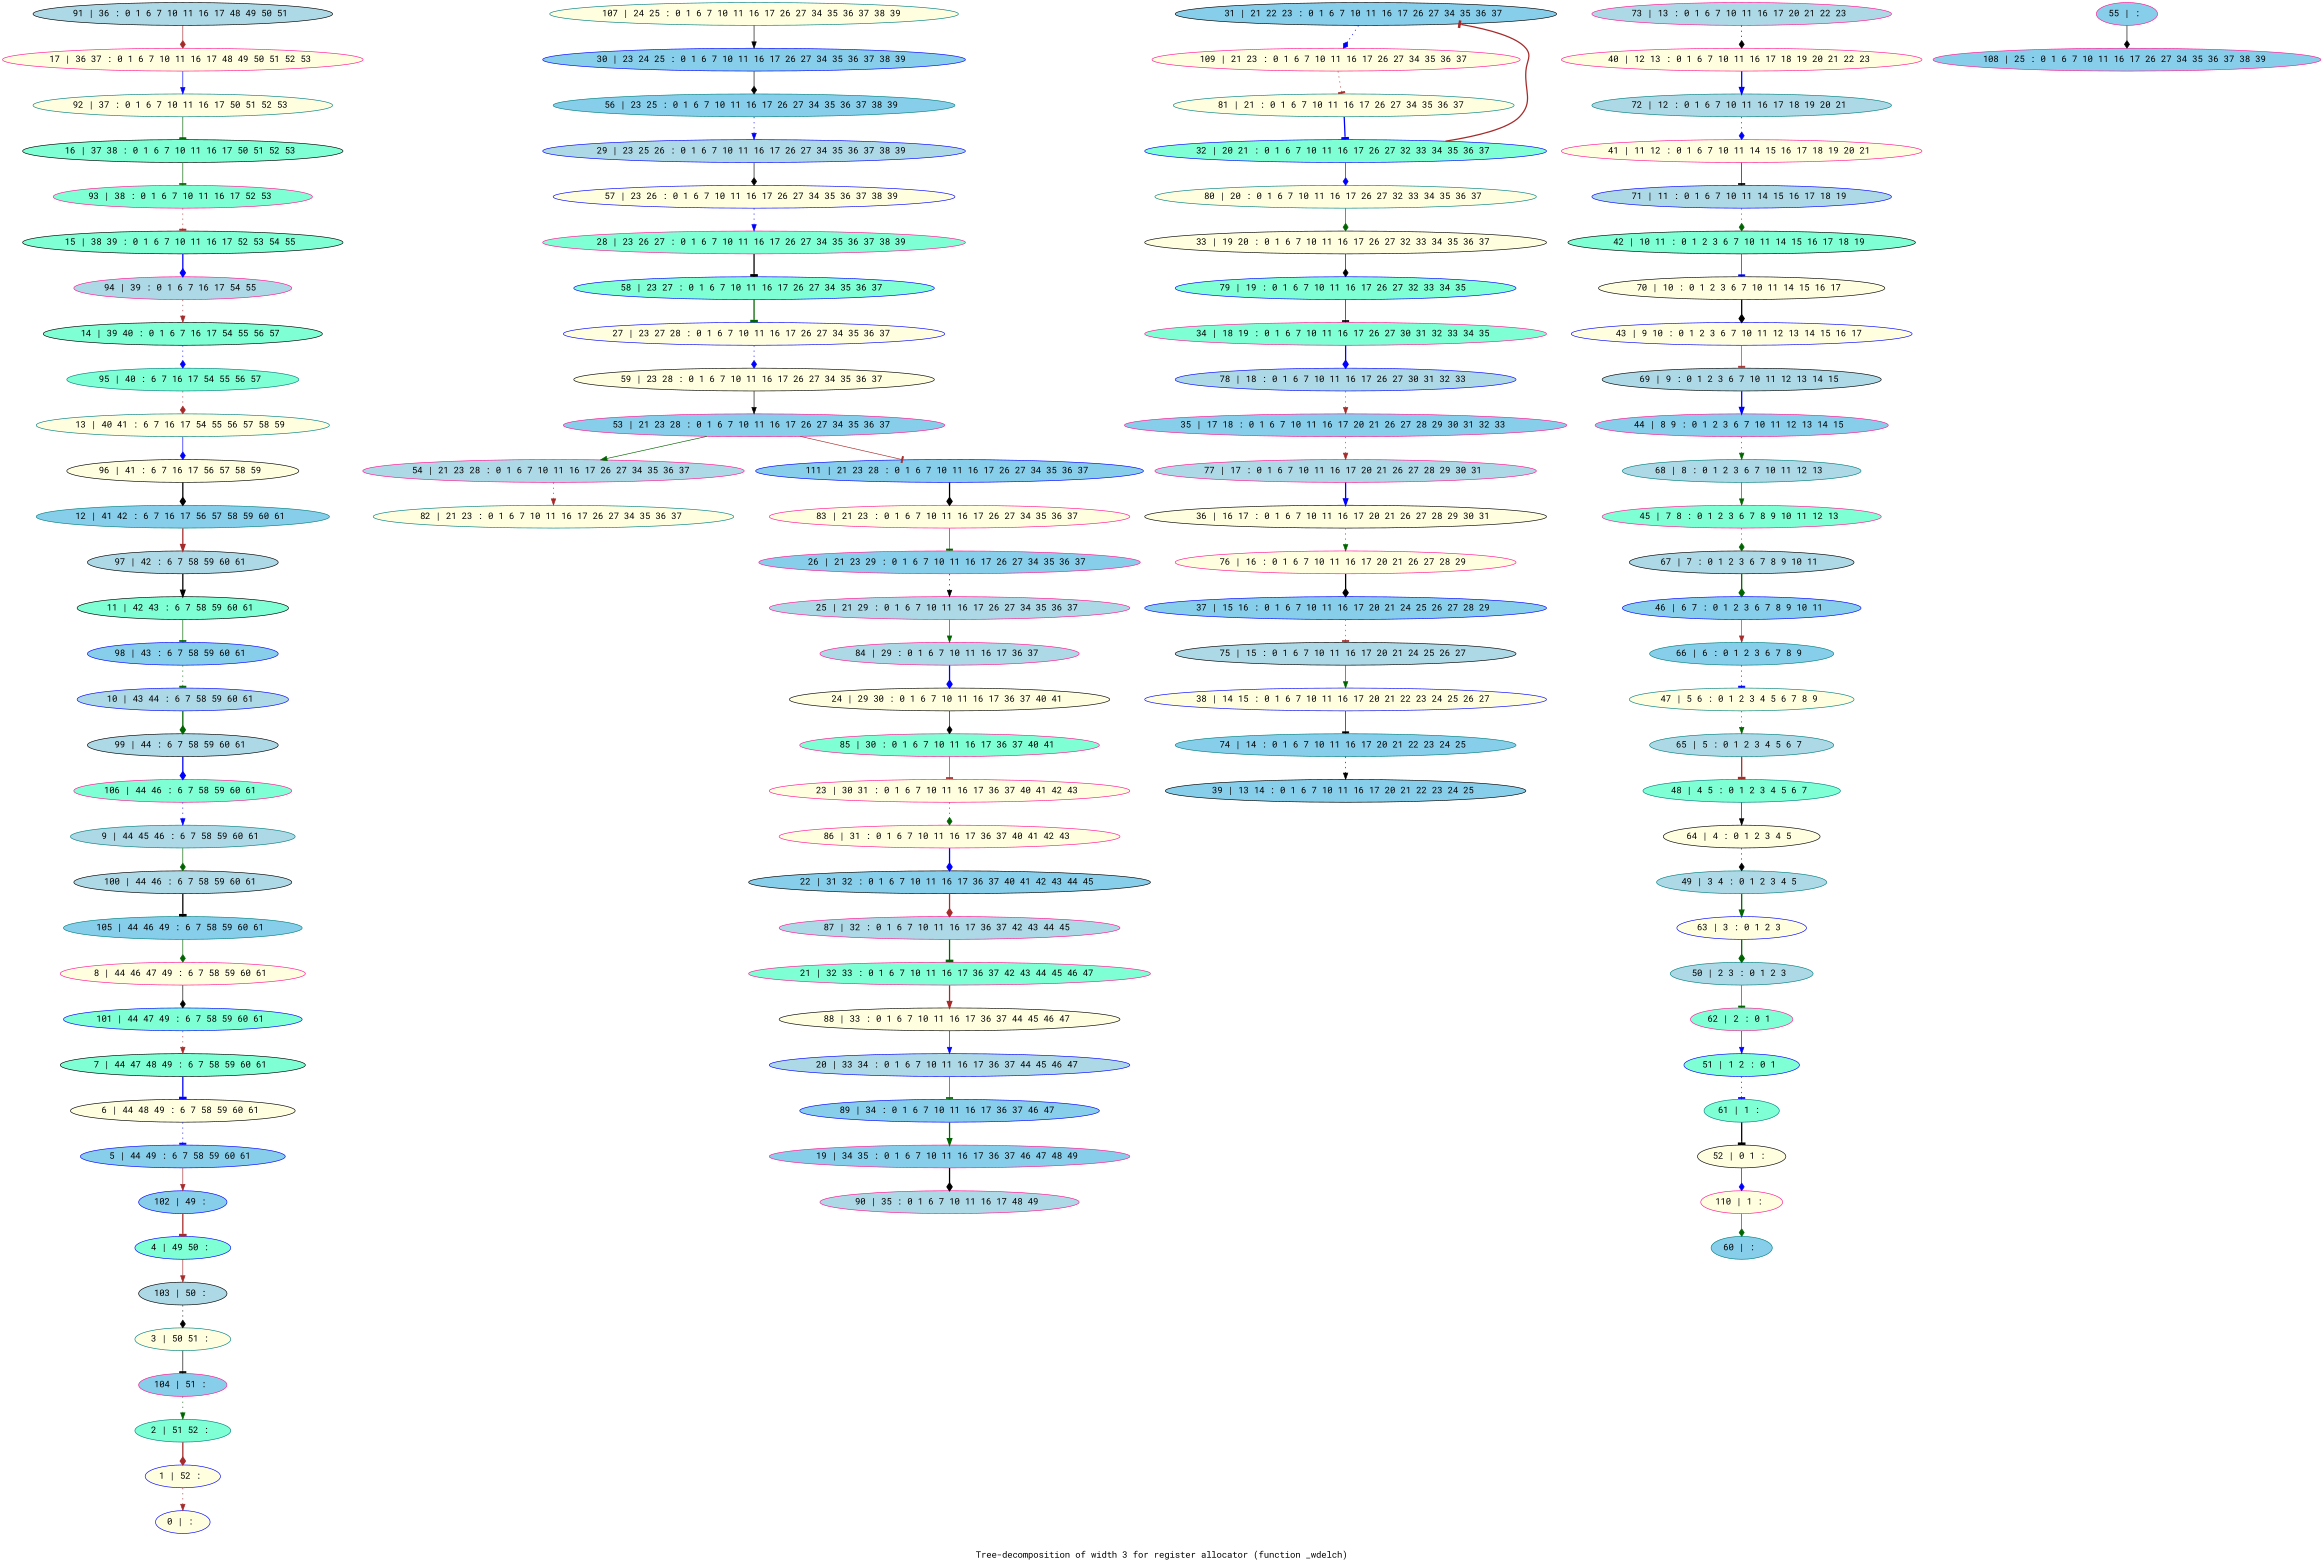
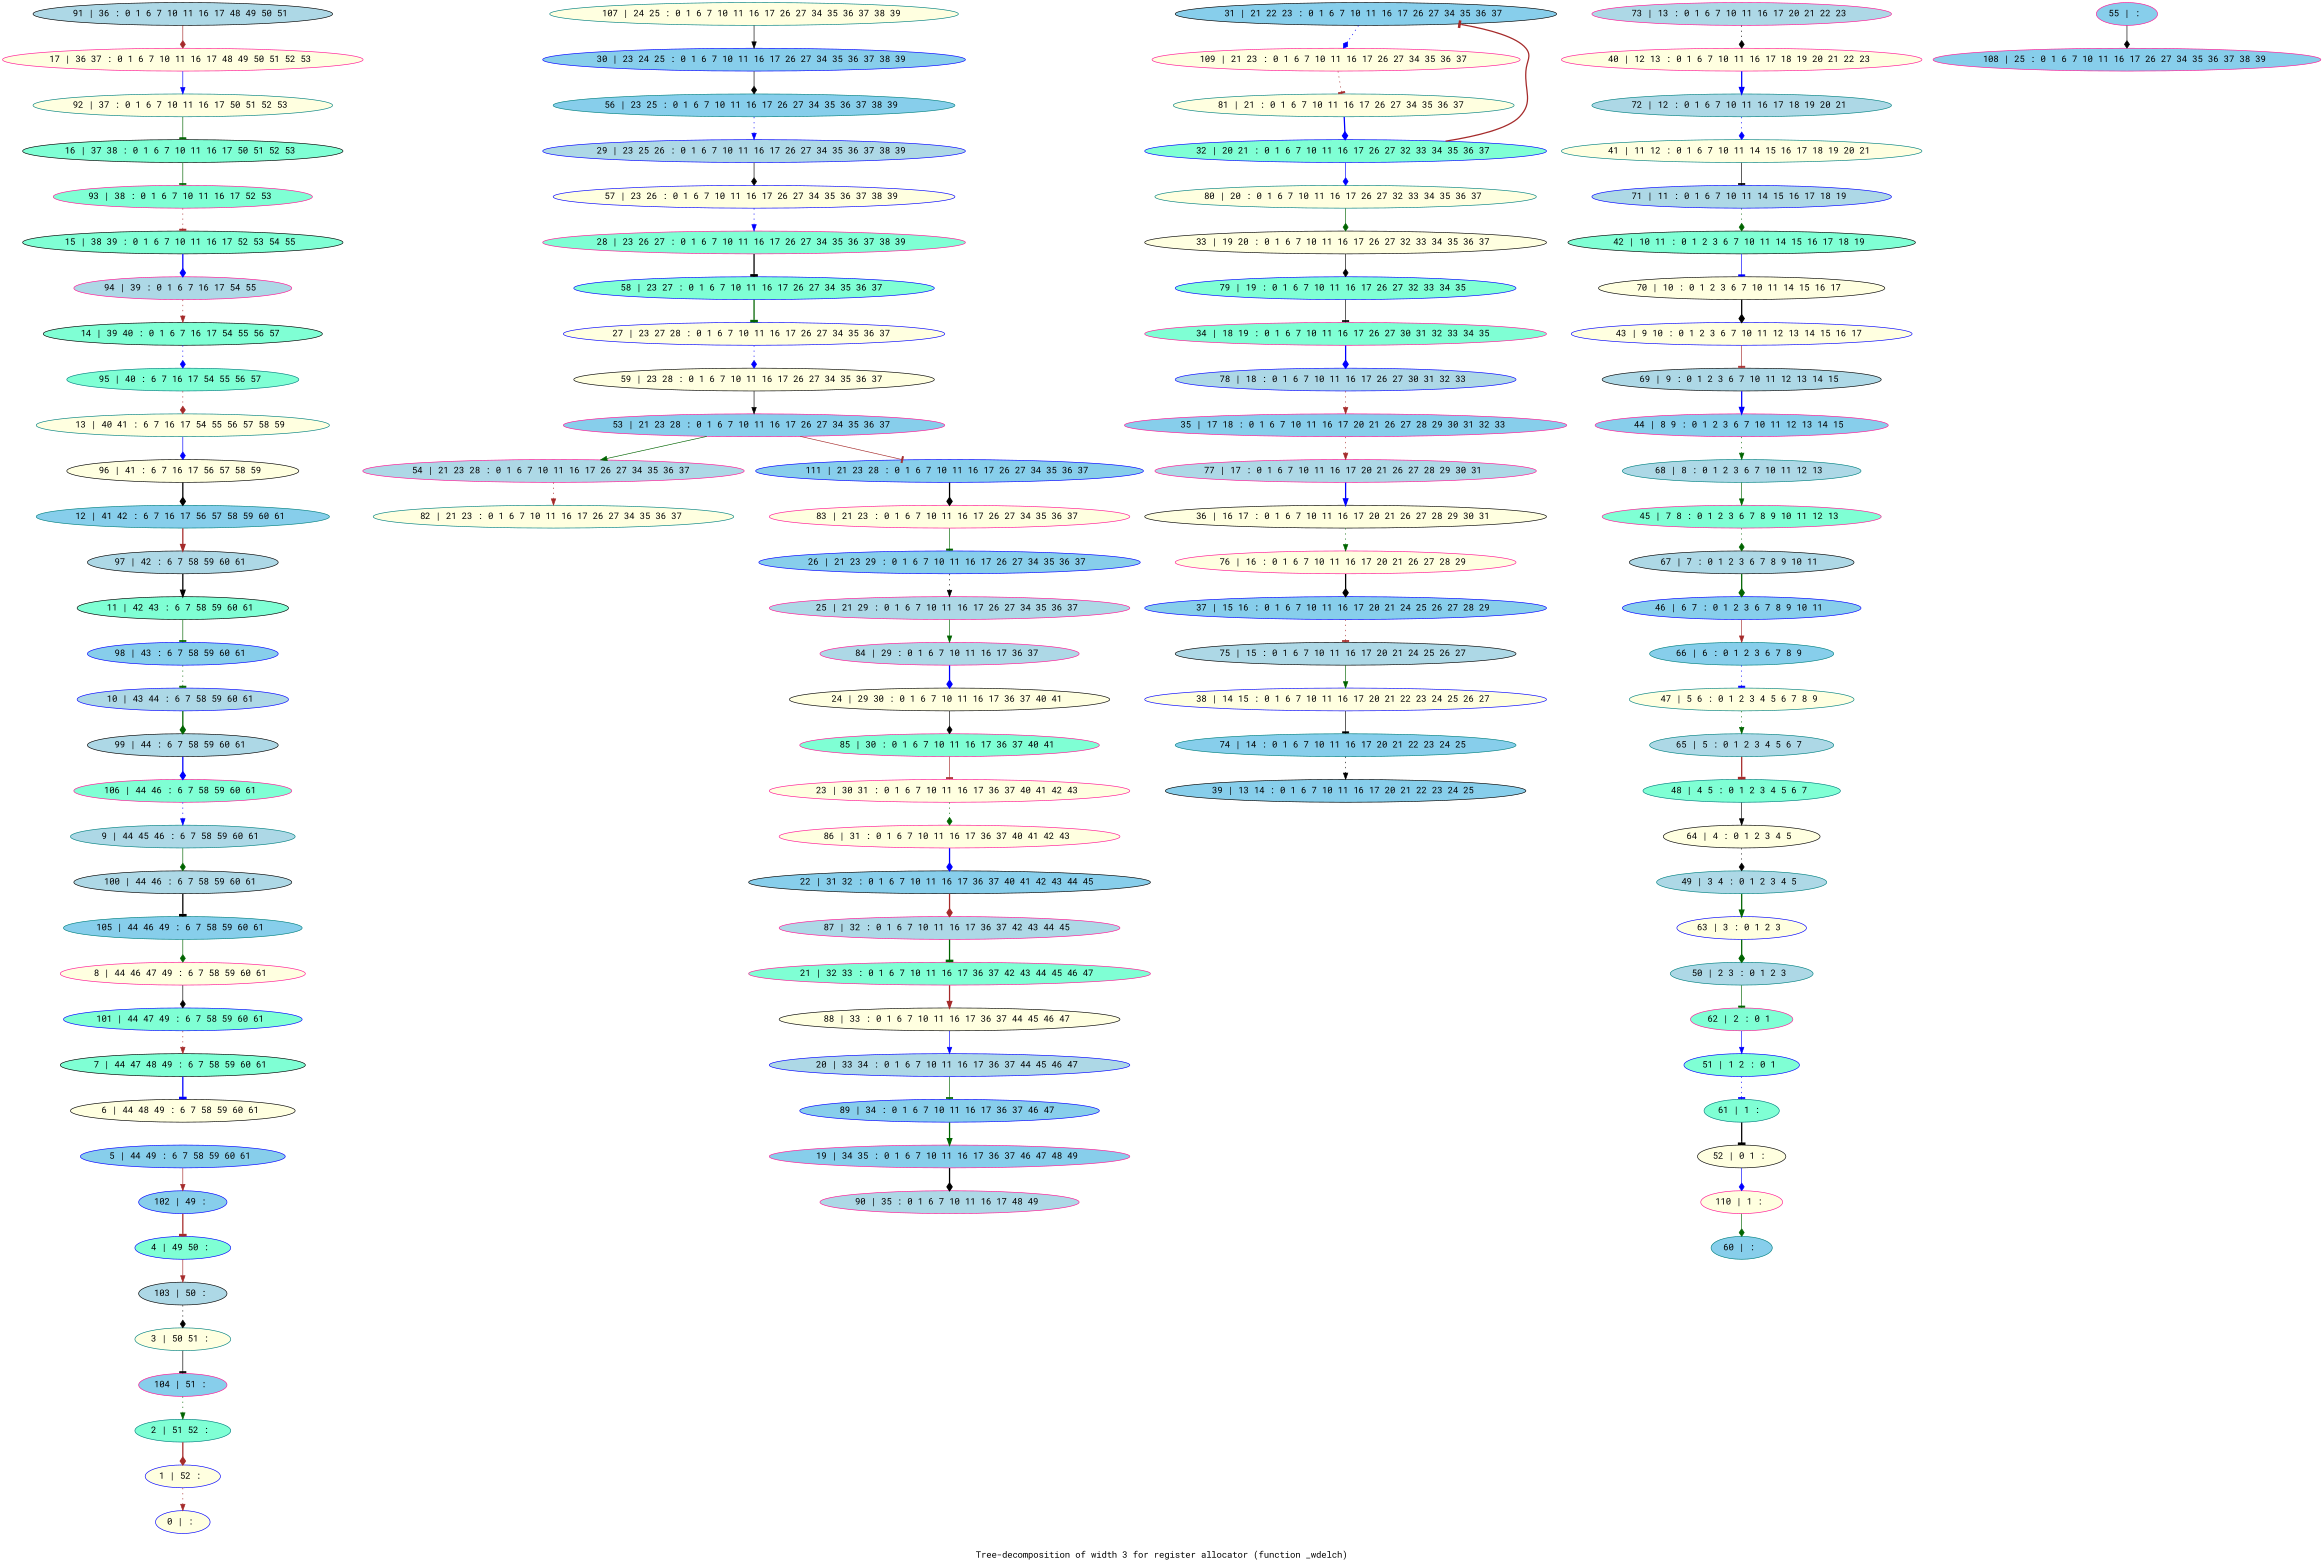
edge "81 | 21 : 0 1 6 7 10 11 16 17 26 27 34 35 36 37" -> "32 | 20 21 : 0 1 6 7 10 11 16 17 26 27 32 33 34 35 36 37": arrowhead tee -> diamond
node "41 | 11 12 : 0 1 6 7 10 11 14 15 16 17 18 19 20 21": color deeppink -> teal
node "26 | 21 23 29 : 0 1 6 7 10 11 16 17 26 27 34 35 36 37": color deeppink -> blue
edge "6 | 44 48 49 : 6 7 58 59 60 61" -> "5 | 44 49 : 6 7 58 59 60 61": removed
